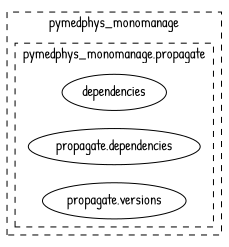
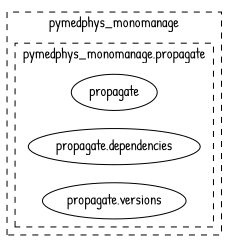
node "dependencies": label "dependencies" -> "propagate"
